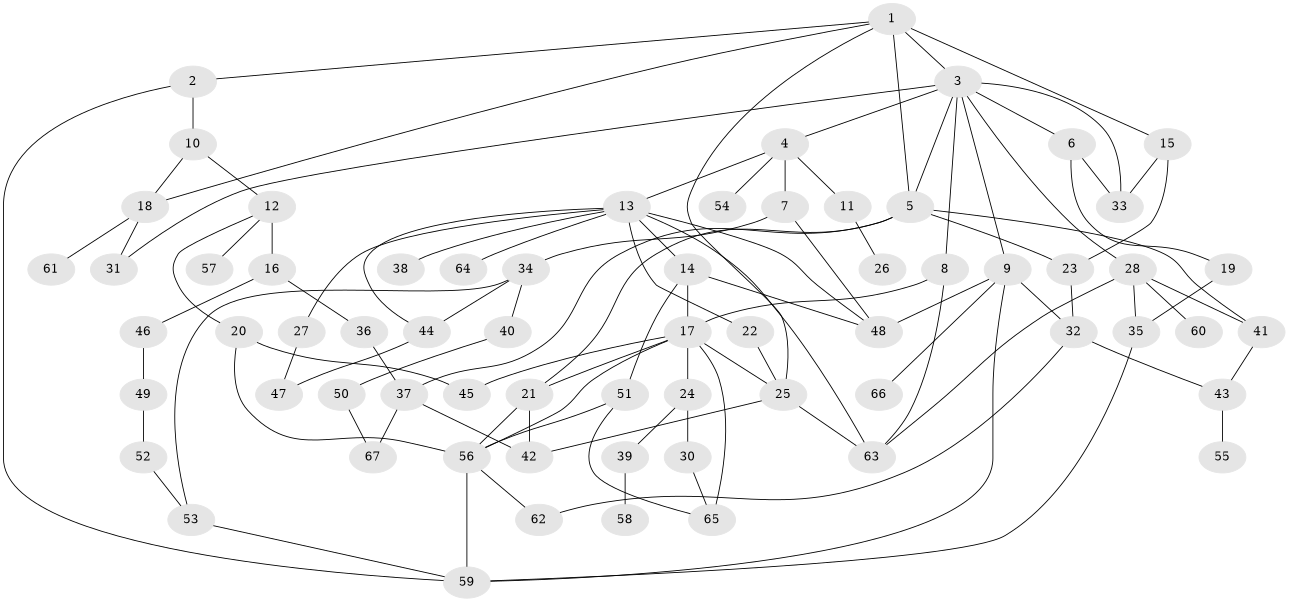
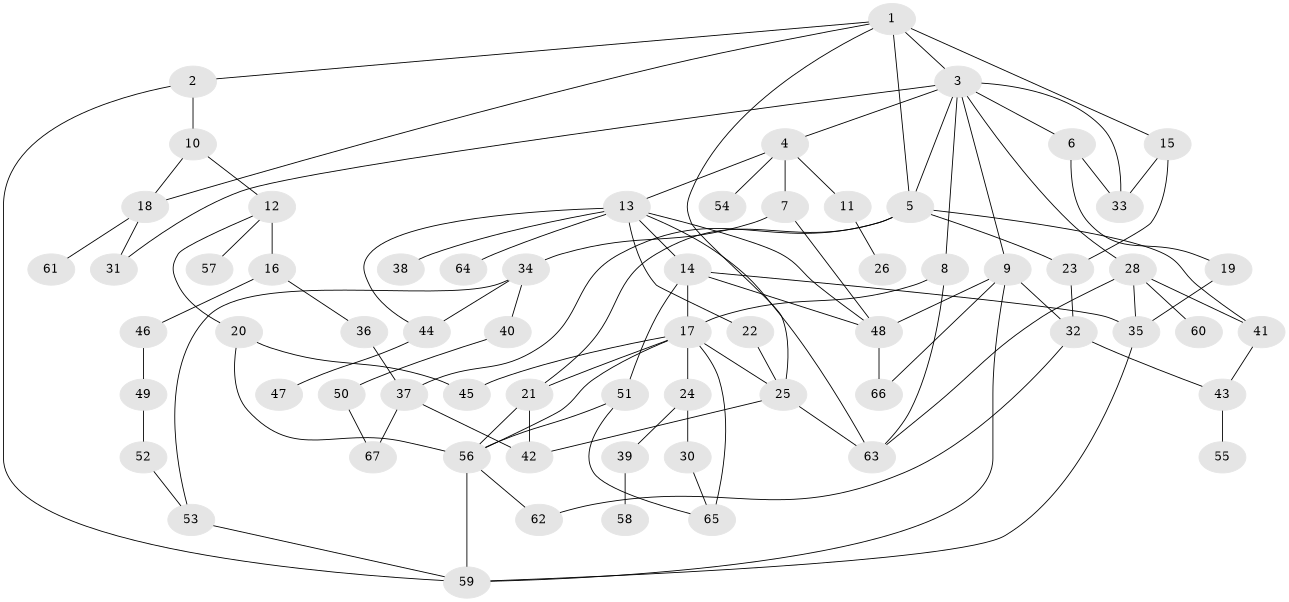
edge "14" -- "35": added
node "27": removed
edge "48" -- "66": added
